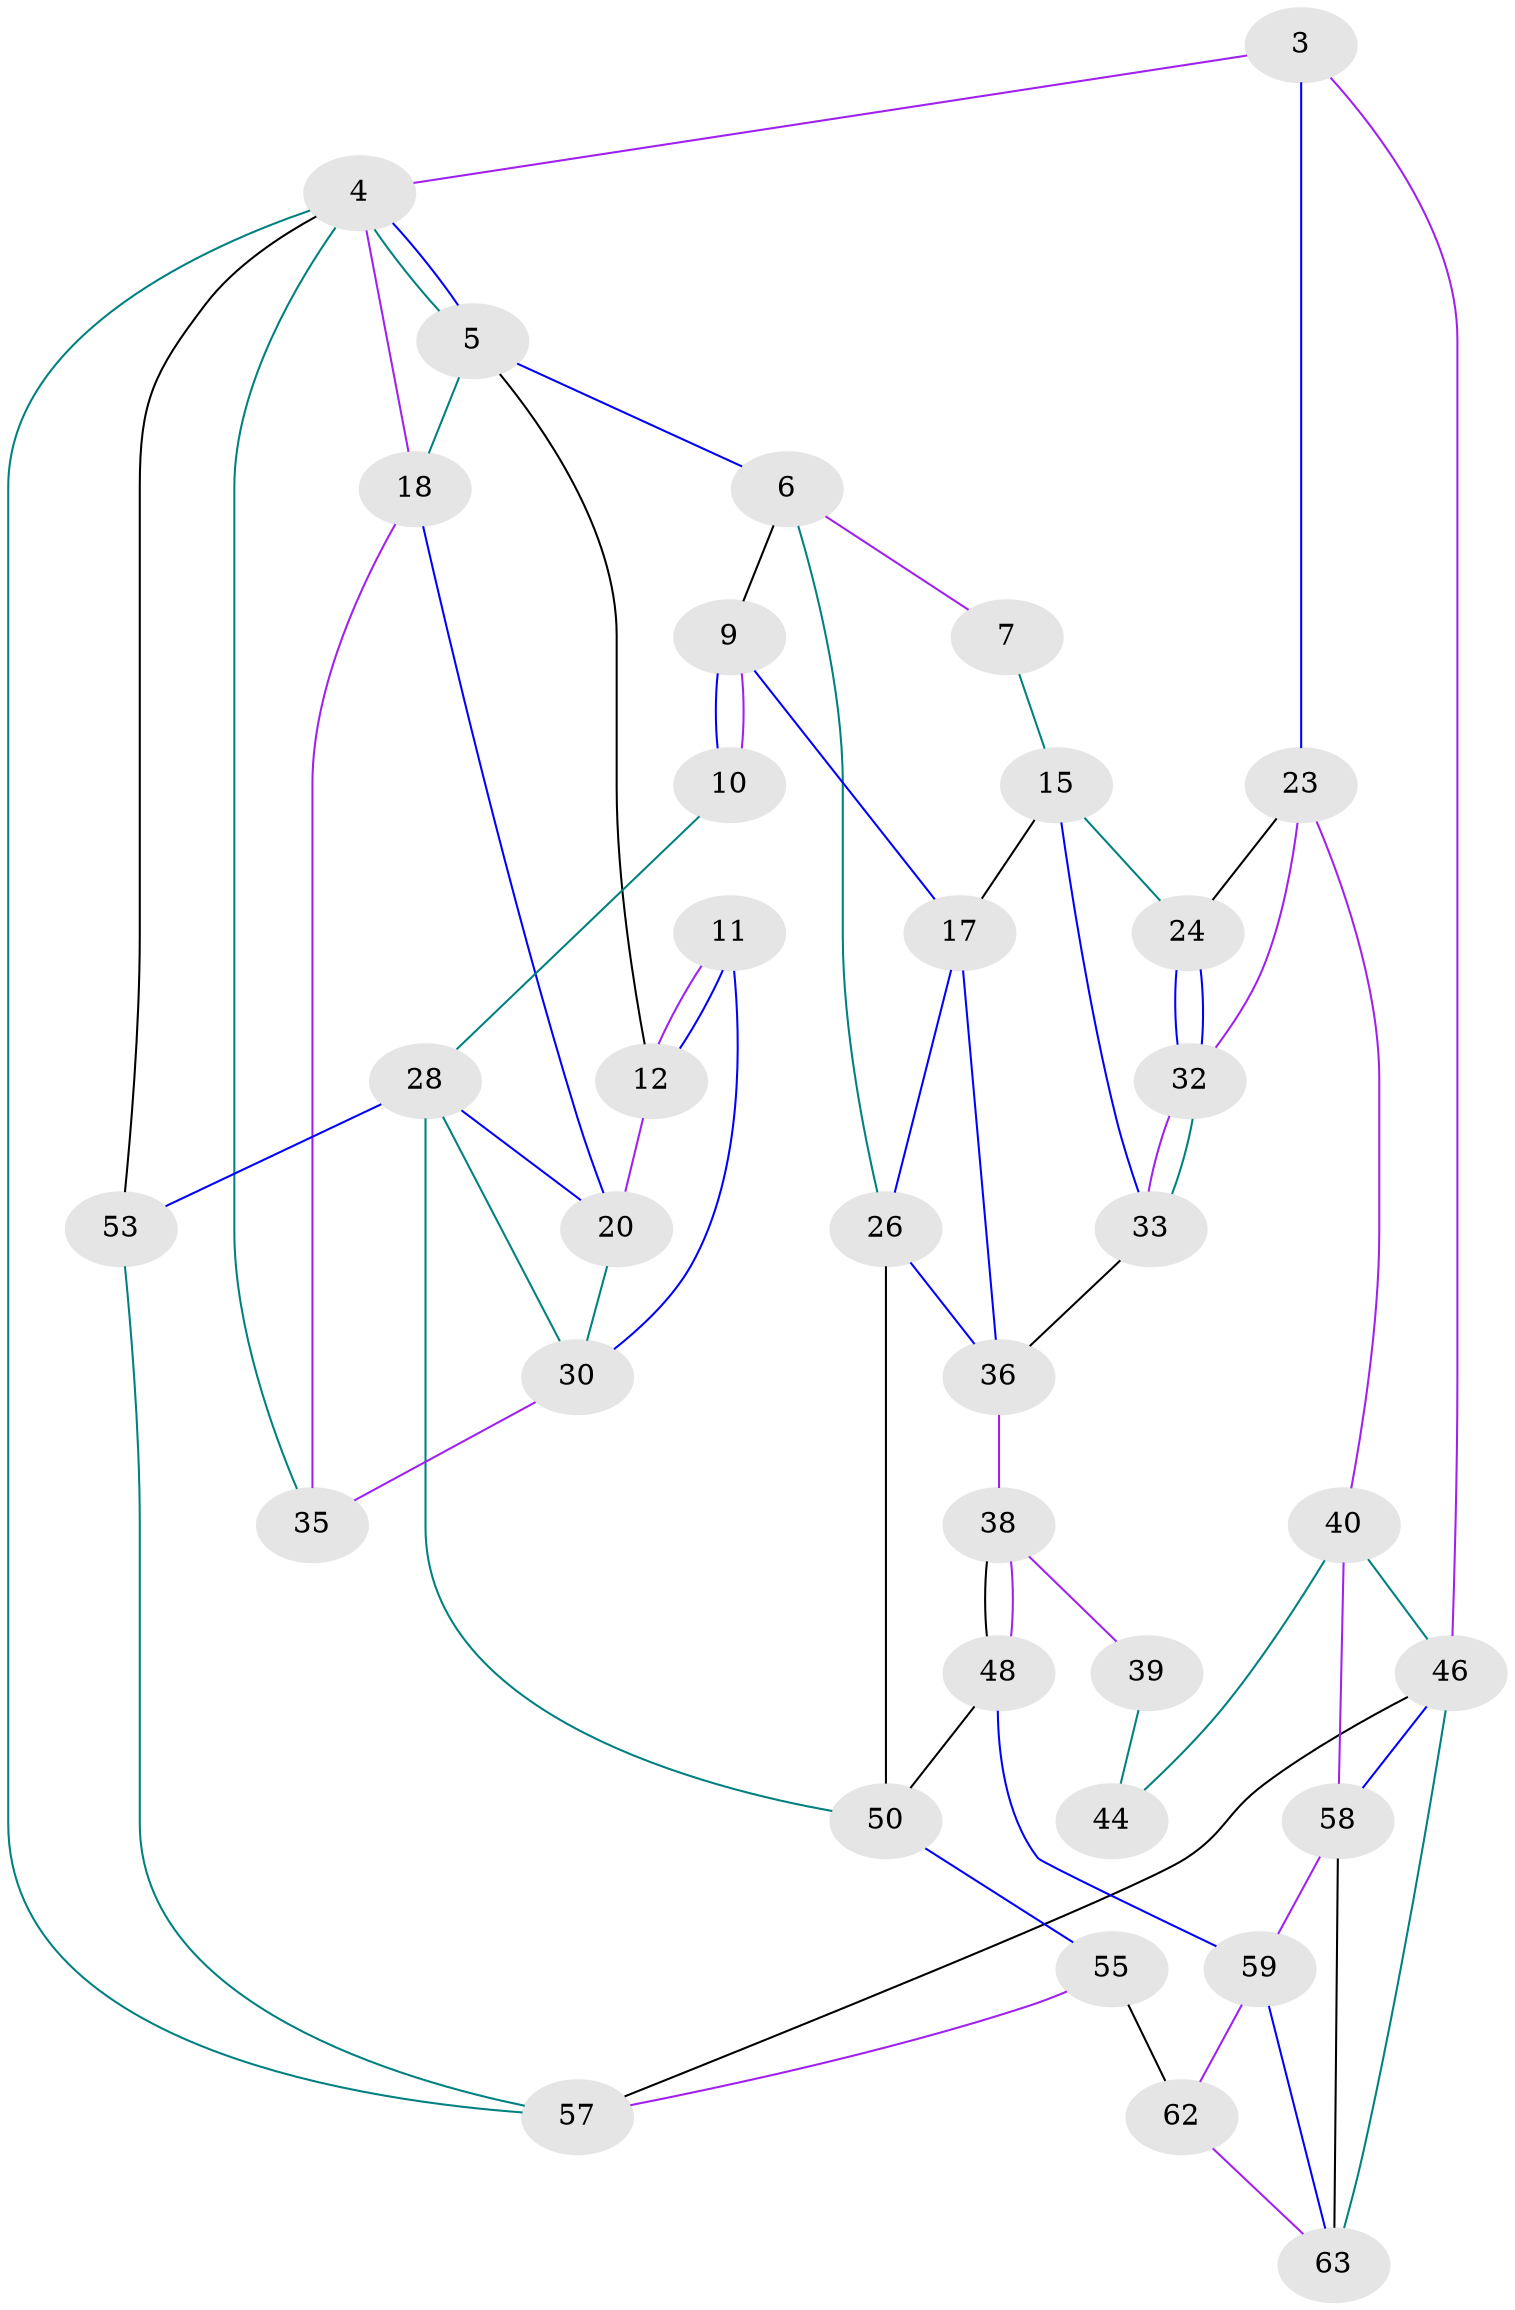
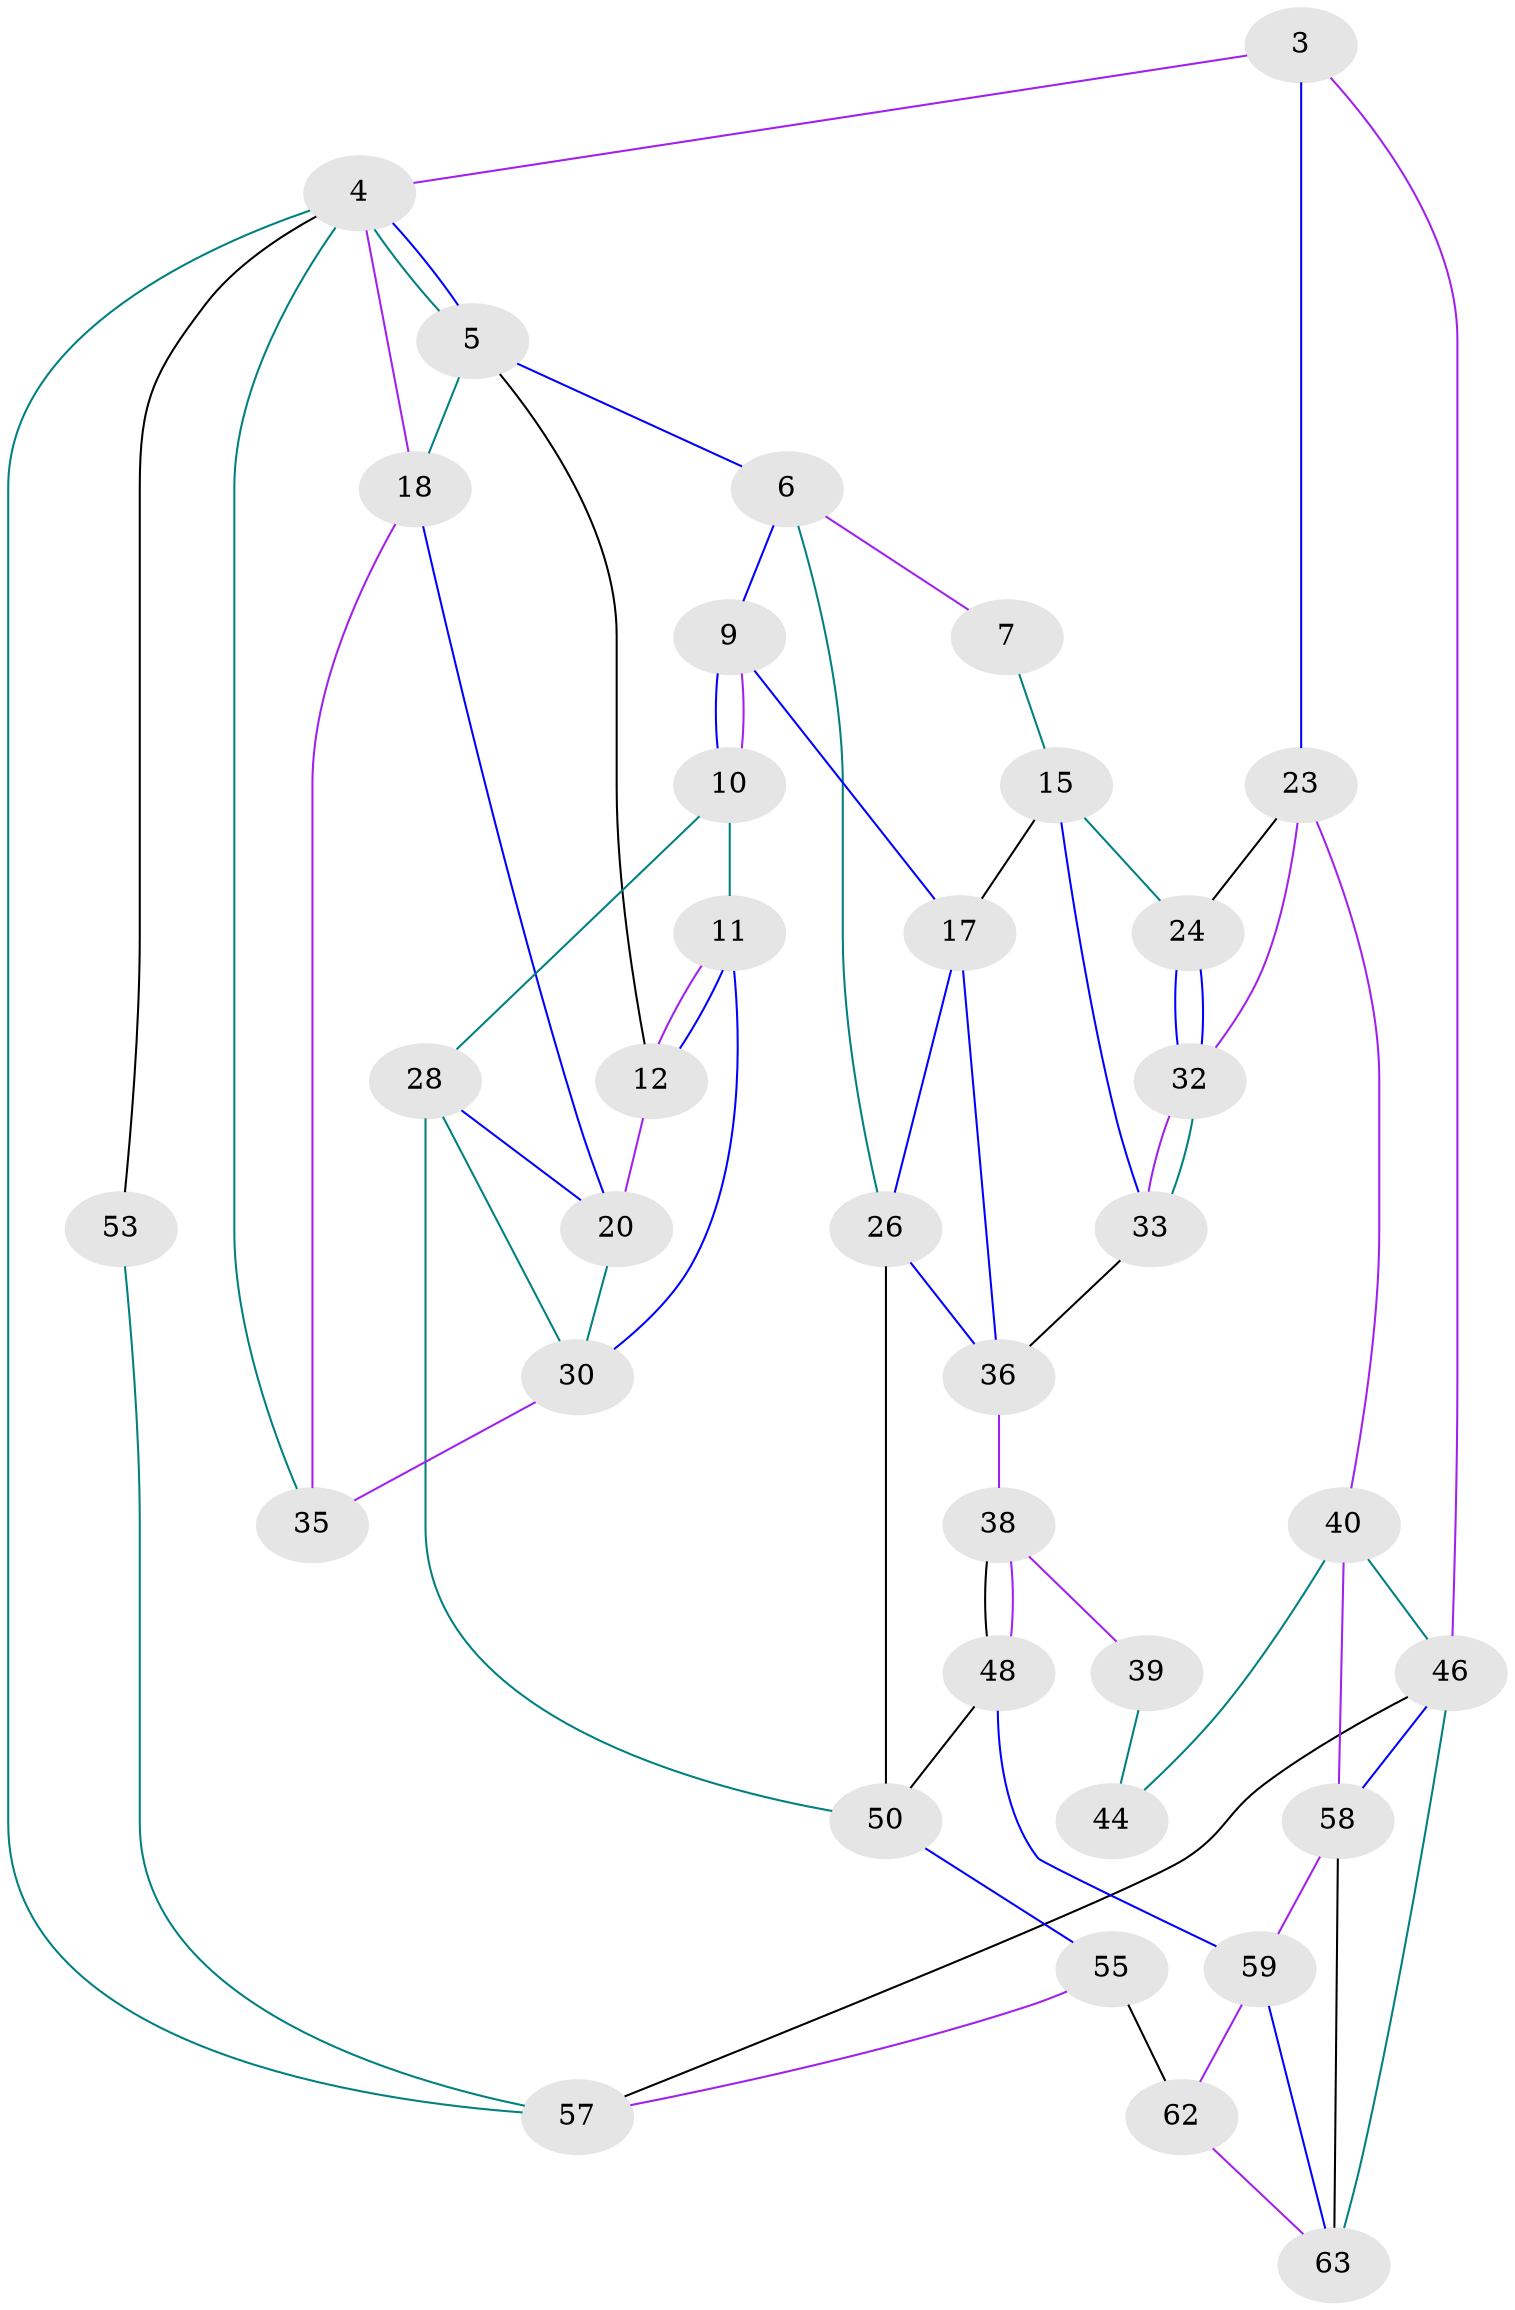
edge "6" -- "9": color black -> blue
edge "10" -- "11": added
edge "28" -- "53": removed
